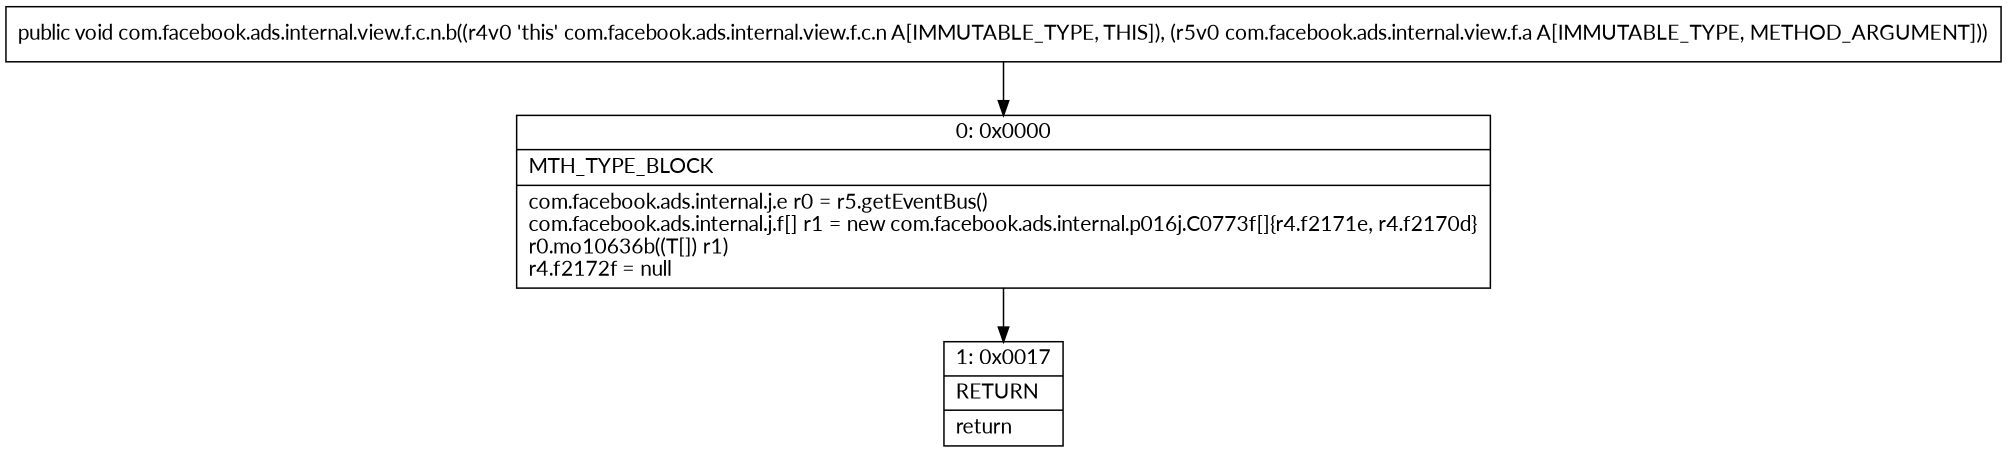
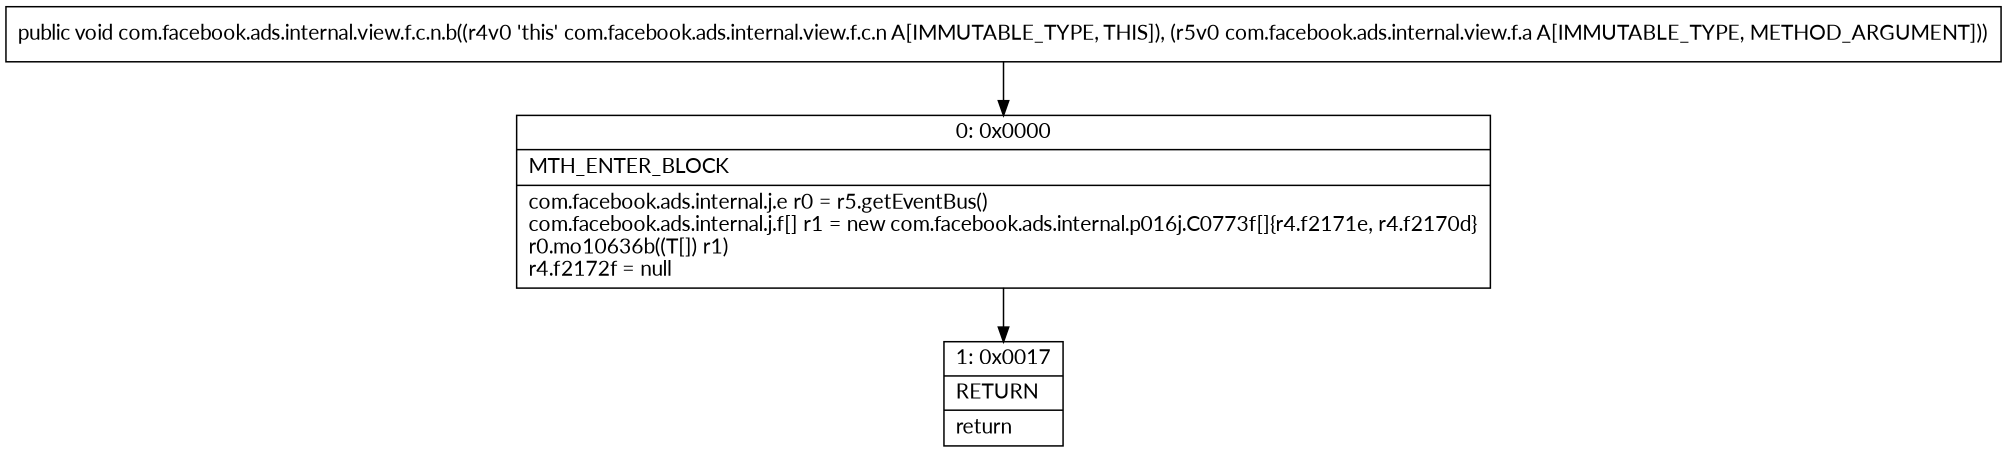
node "0: 0x0000": text "MTH_TYPE_BLOCK" -> "MTH_ENTER_BLOCK"
